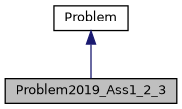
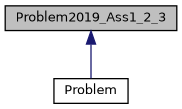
edge "Problem2019_Ass1_2_3" -> "Problem": reversed
